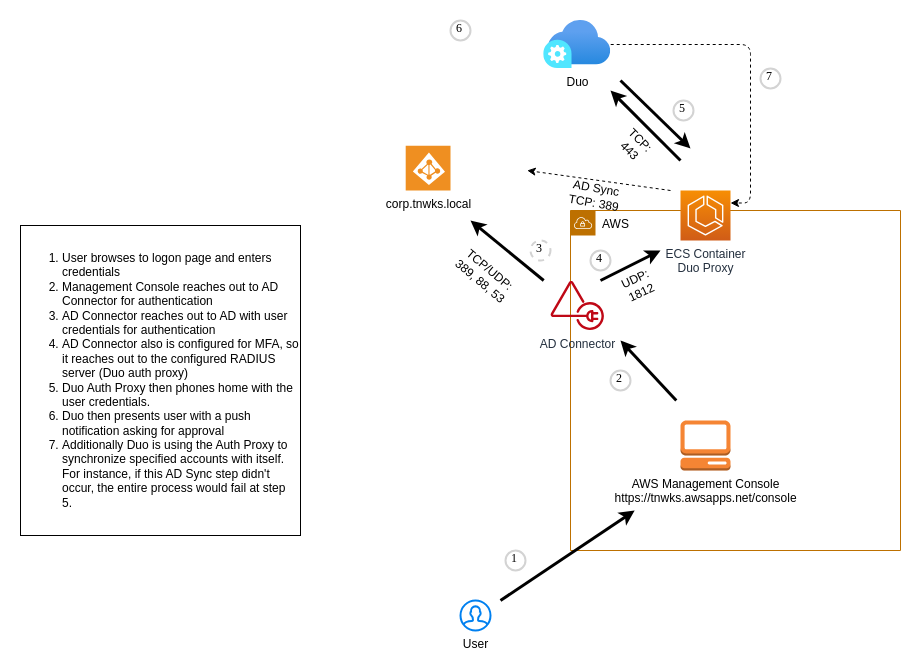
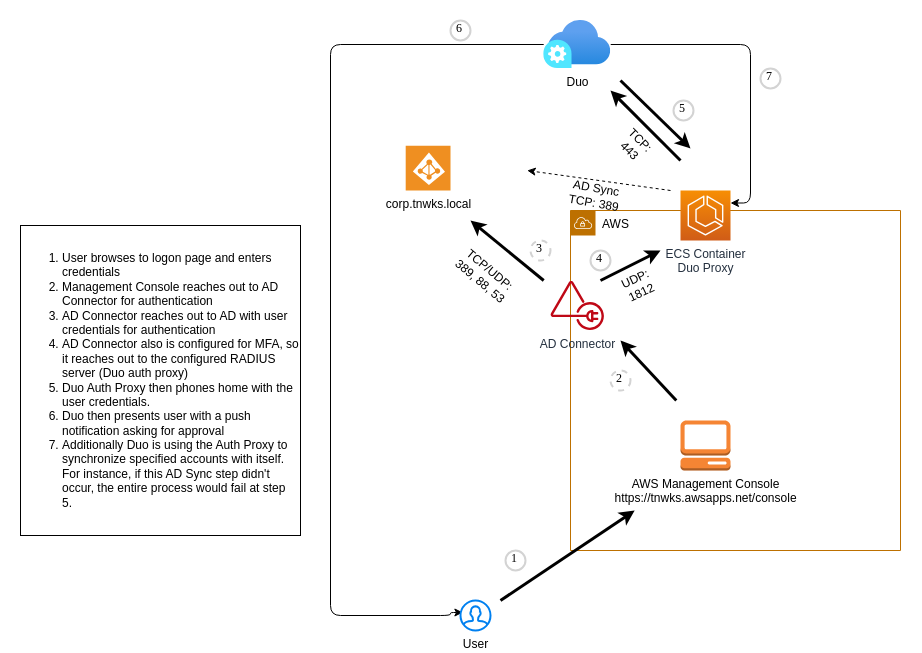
edge "Duo" -> "ECS Container Duo Proxy": style dashed -> solid
edge "Duo" -> "User": added
node "2": style solid -> dashed
